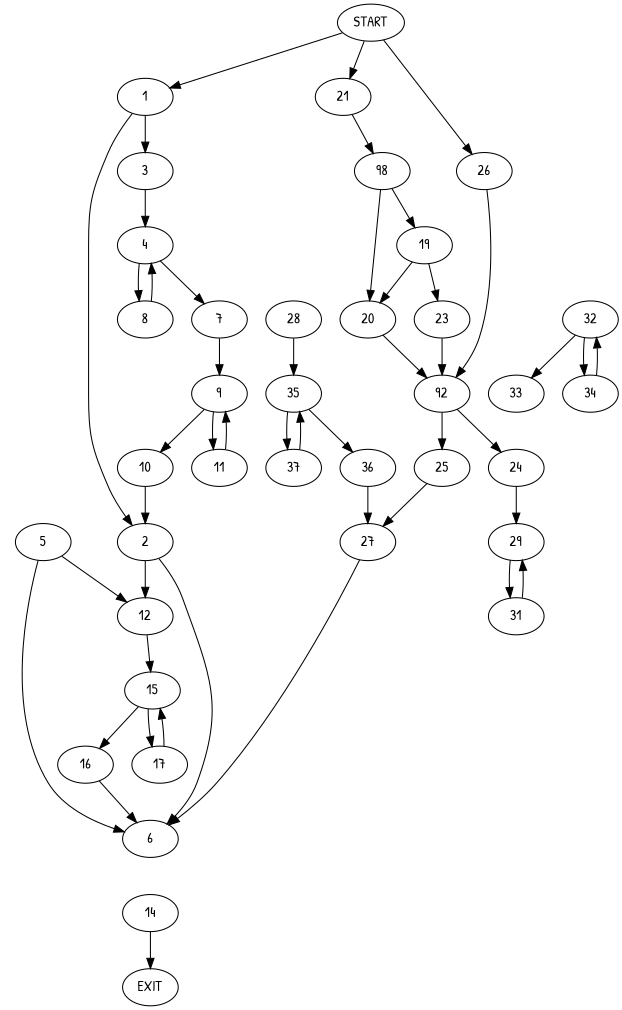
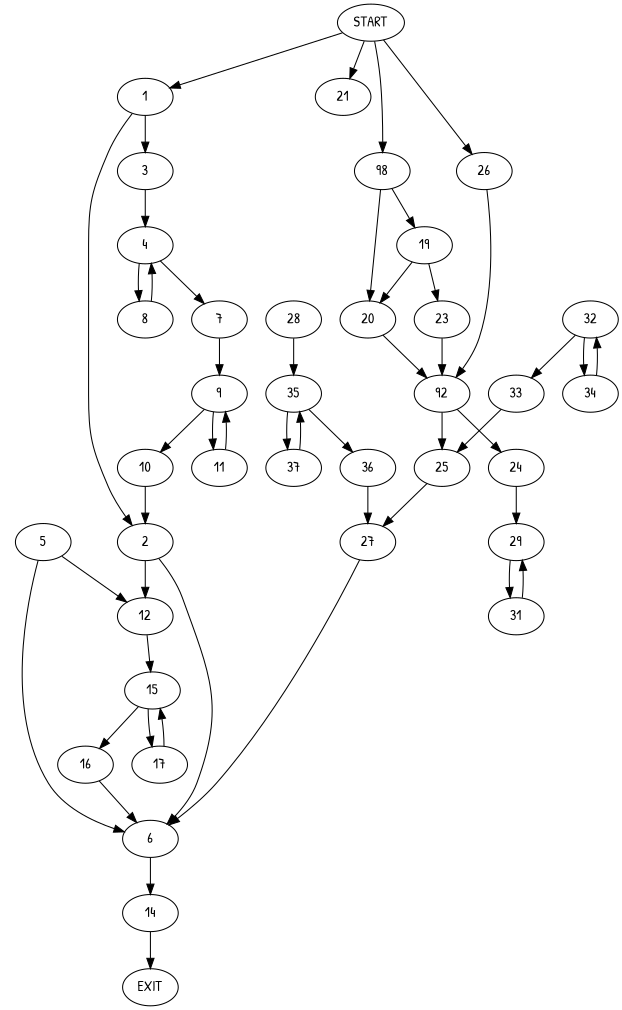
edge "21" -> "98": now "START" -> "98"
edge "33" -> "25": added
edge "6" -> "14": added
